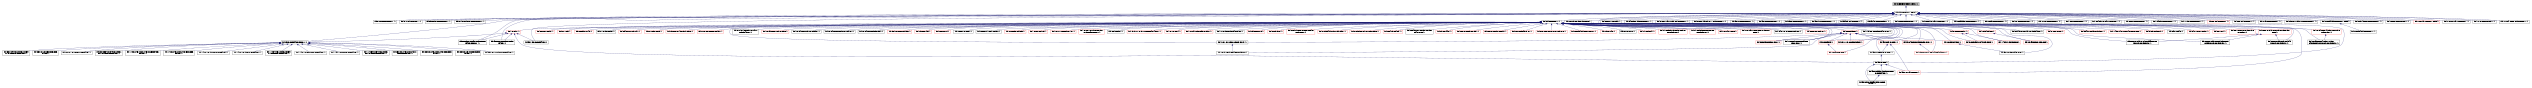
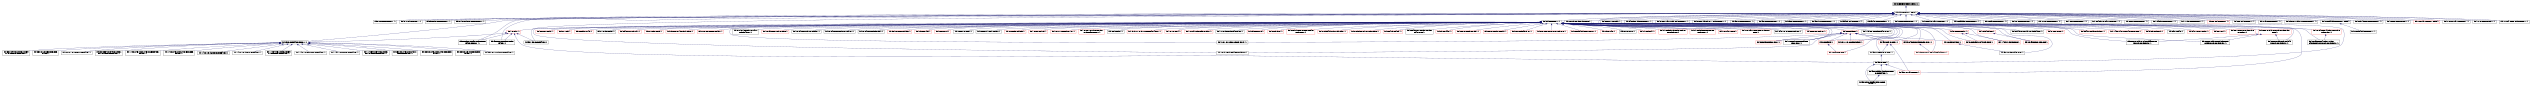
node "itkThreadedIteratorRange Partitioner.h": label "itkThreadedIteratorRange Partitioner.h" -> "itkThreadedIteratorRange Estimator.h"
edge "itkMatrixResizeableDataObject.h" -> "itkUnaryCorrespondenceMatrix.h": now "itkMatrixResizeableDataObject.h" -> "itkObjectFactory.h"
node "itkVnlForward1DFFTImageFilter.h": label "itkVnlForward1DFFTImageFilter.h" -> "itkVnlForward6DFFTImageFilter.h"
